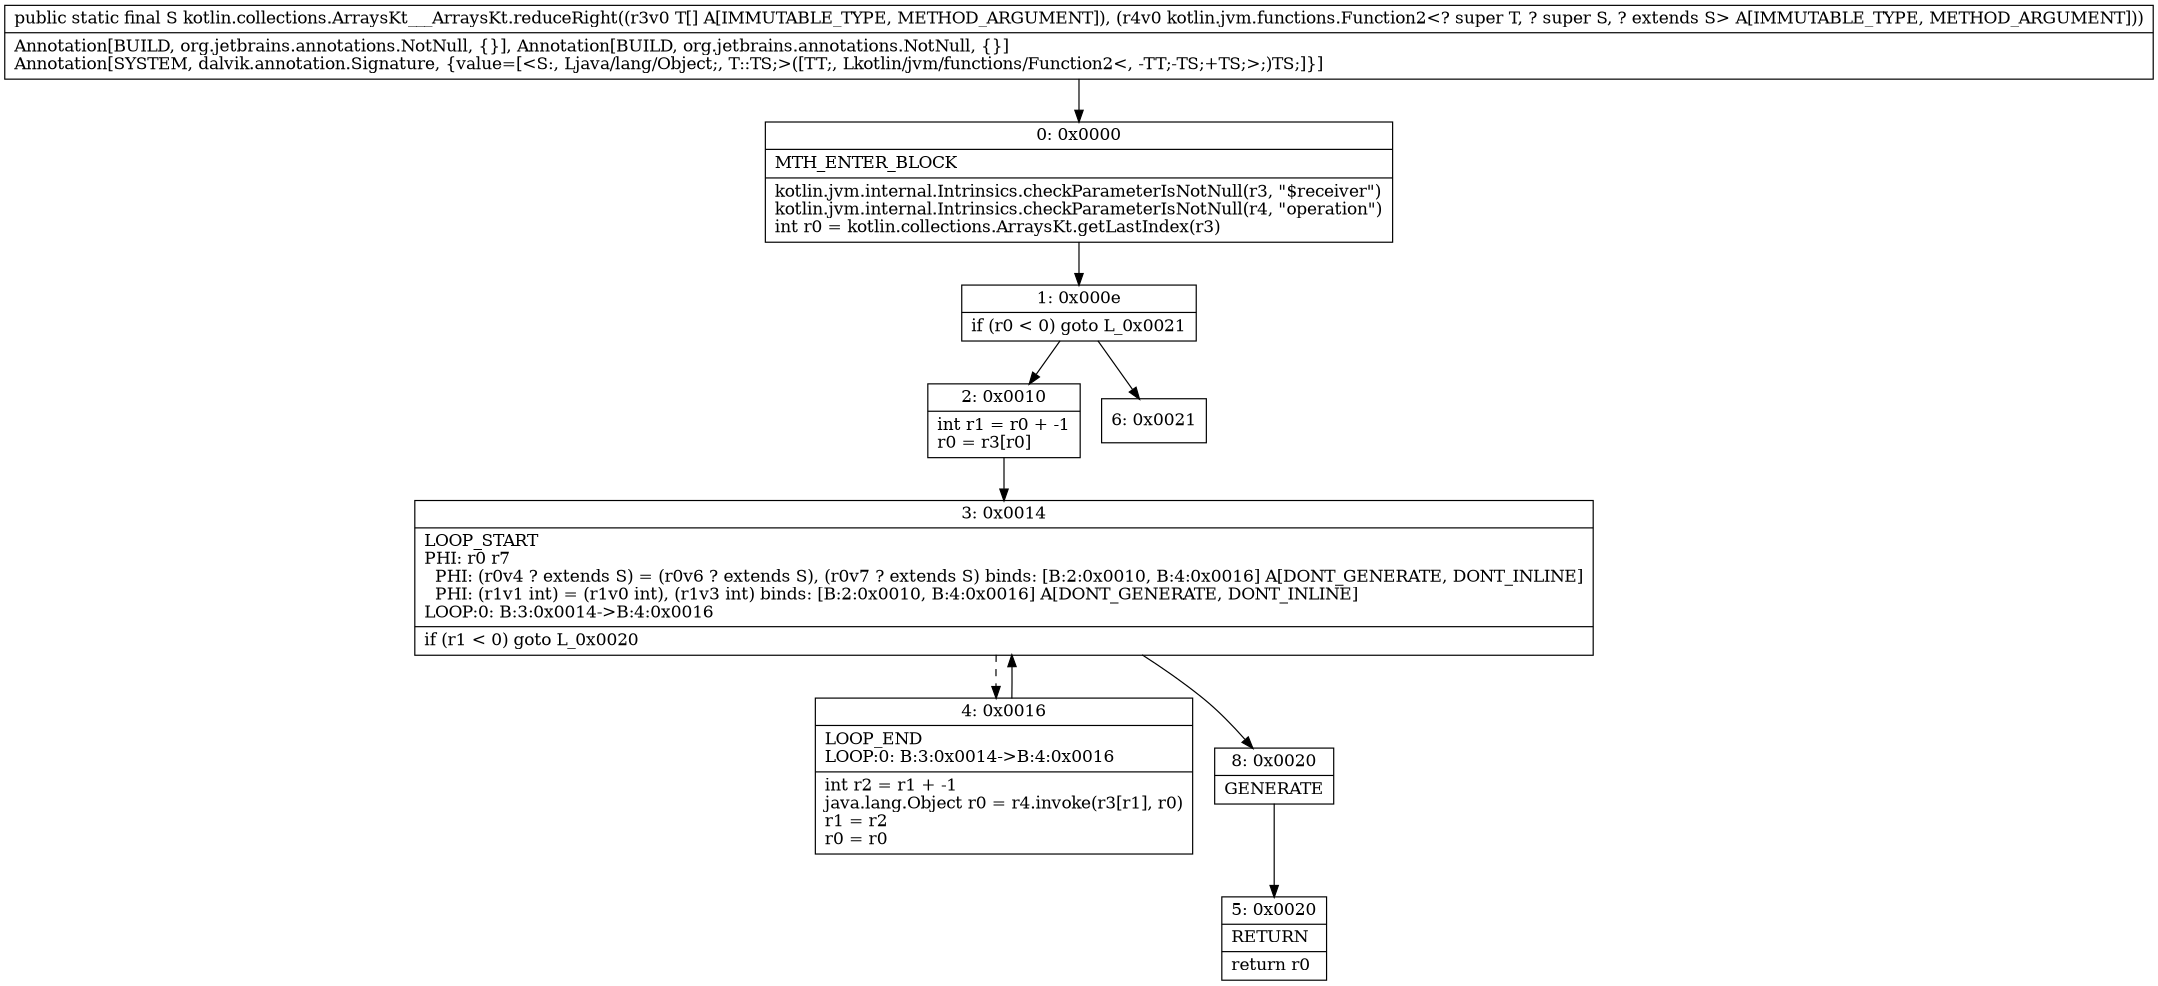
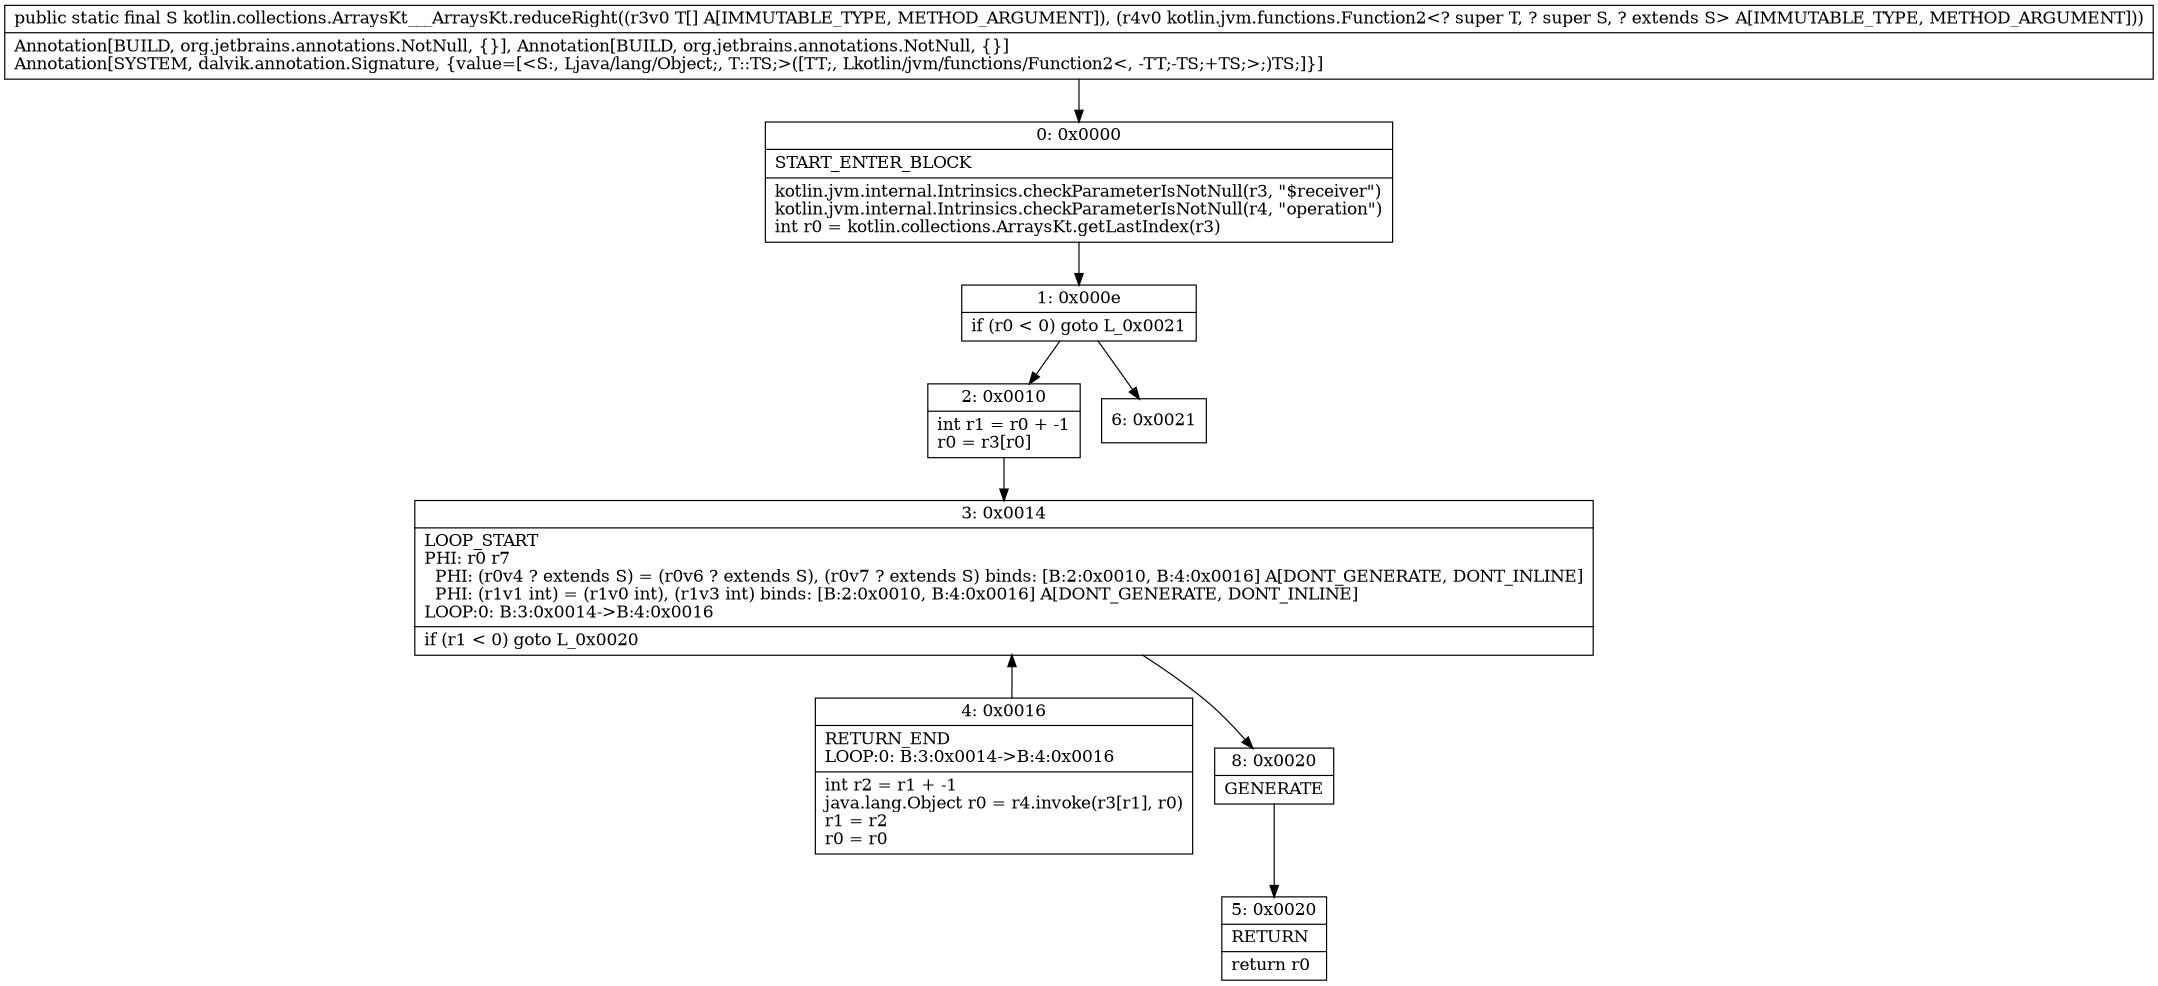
node "0: 0x0000": text "MTH_ENTER_BLOCK" -> "START_ENTER_BLOCK"
edge "3: 0x0014" -> "4: 0x0016": removed
node "4: 0x0016": text "LOOP_END" -> "RETURN_END"
